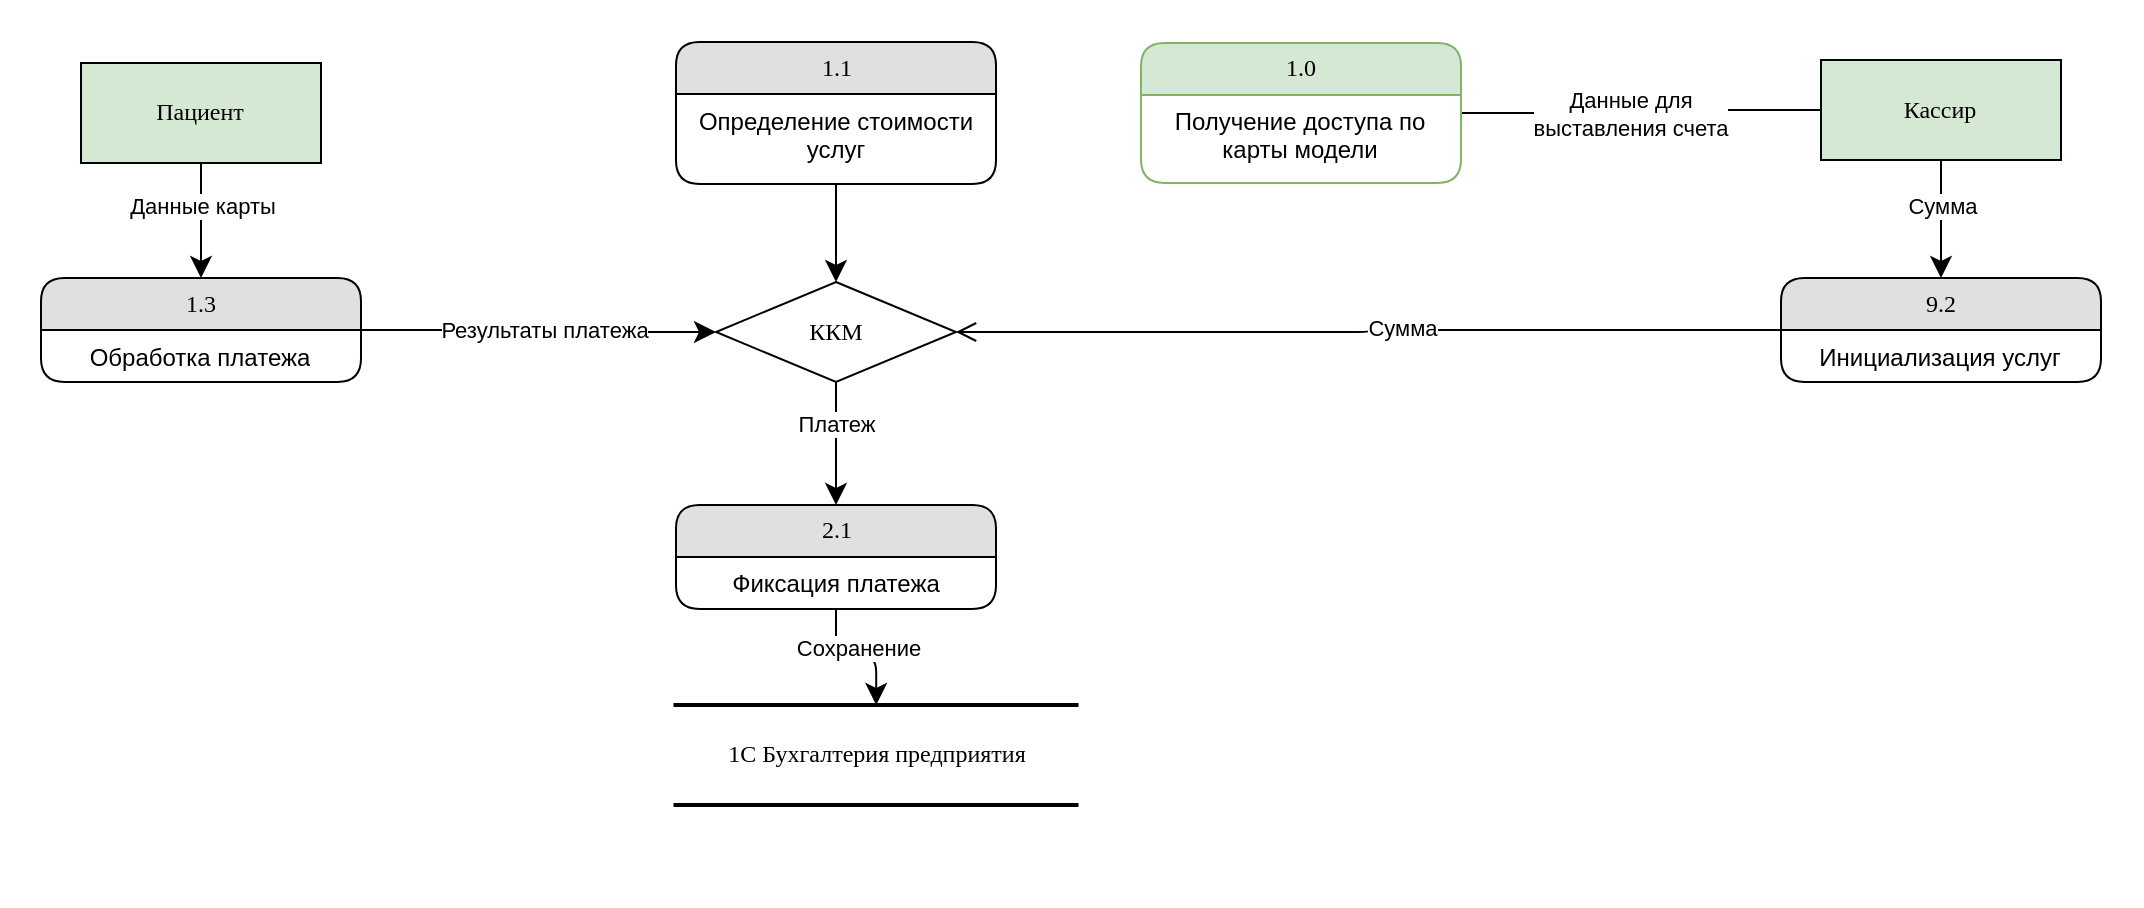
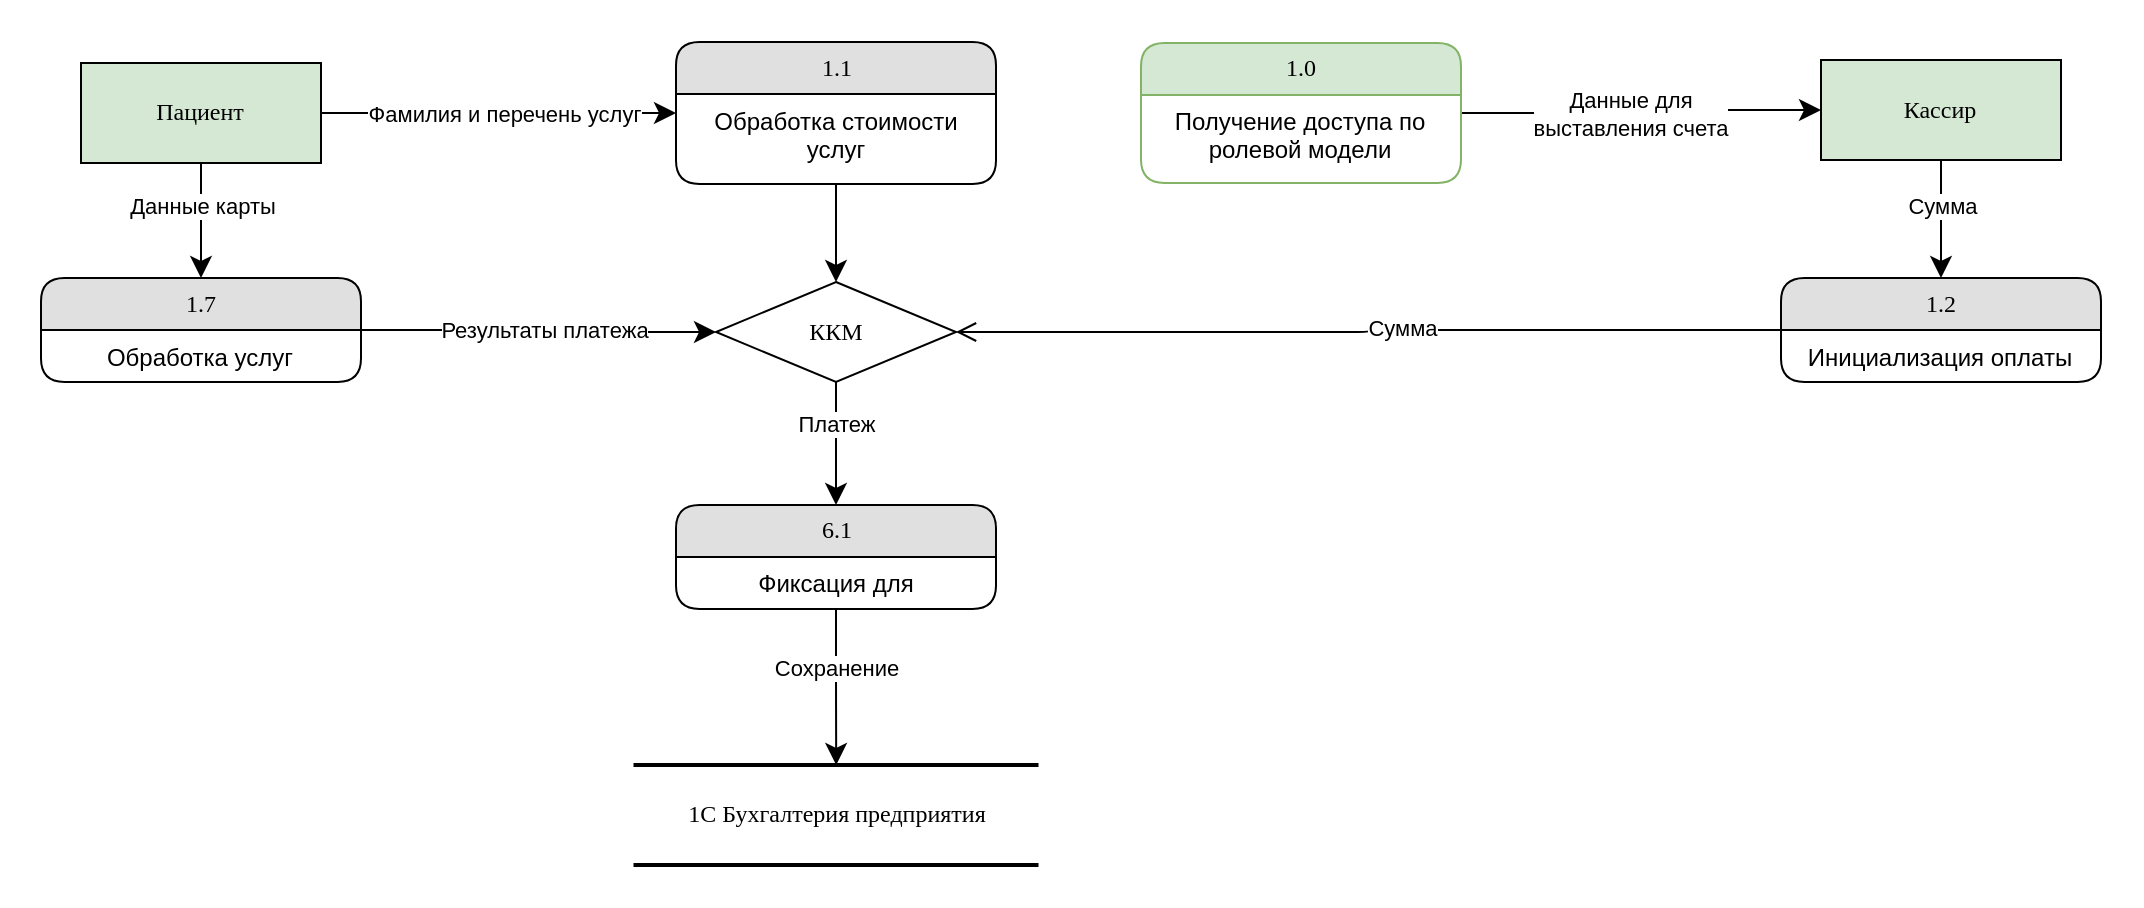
edge "Кассир" -- "1.0": arrowhead none -> classic
edge "Пациент" -> "1.1": added, label "Фамилия и перечень услуг"
node "Определение стоимости услуг": label "Определение стоимости услуг" -> "Обработка стоимости услуг"
node "Получение доступа по карты модели": label "Получение доступа по карты модели" -> "Получение доступа по ролевой модели"
node "1.3": label "1.3" -> "1.7"
node "9.2": label "9.2" -> "1.2"
node "Обработка платежа": label "Обработка платежа" -> "Обработка услуг"
node "Инициализация услуг": label "Инициализация услуг" -> "Инициализация оплаты"
node "2.1": label "2.1" -> "6.1"
node "Фиксация платежа": label "Фиксация платежа" -> "Фиксация для"
node "1C Бухгалтерия предприятия": moved (876, 755) -> (836, 815)
